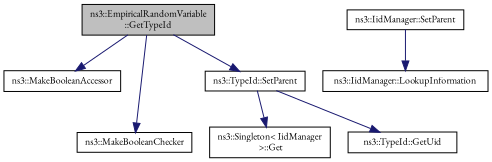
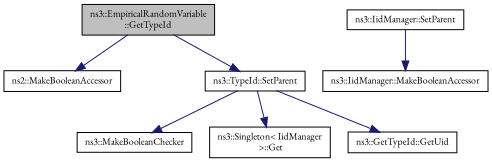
edge "ns3::EmpiricalRandomVariable ::GetTypeId" -> "ns3::MakeBooleanChecker": now "ns3::TypeId::SetParent" -> "ns3::MakeBooleanChecker"
node "ns3::MakeBooleanAccessor": label "ns3::MakeBooleanAccessor" -> "ns2::MakeBooleanAccessor"
node "ns3::IidManager::LookupInformation": label "ns3::IidManager::LookupInformation" -> "ns3::IidManager::MakeBooleanAccessor"
node "ns3::TypeId::GetUid": label "ns3::TypeId::GetUid" -> "ns3::GetTypeId::GetUid"
